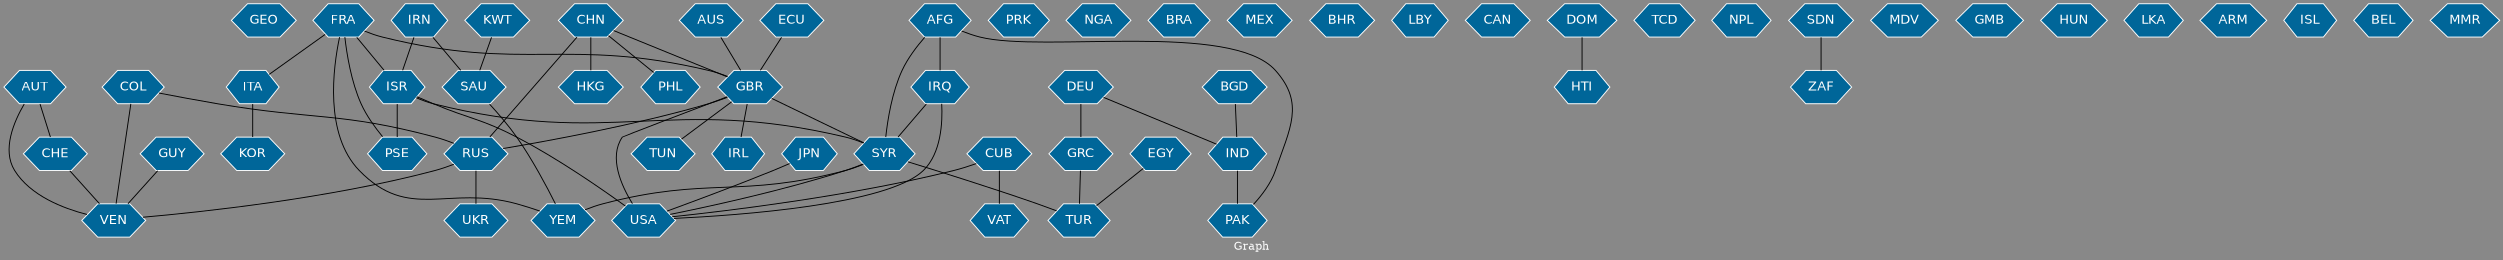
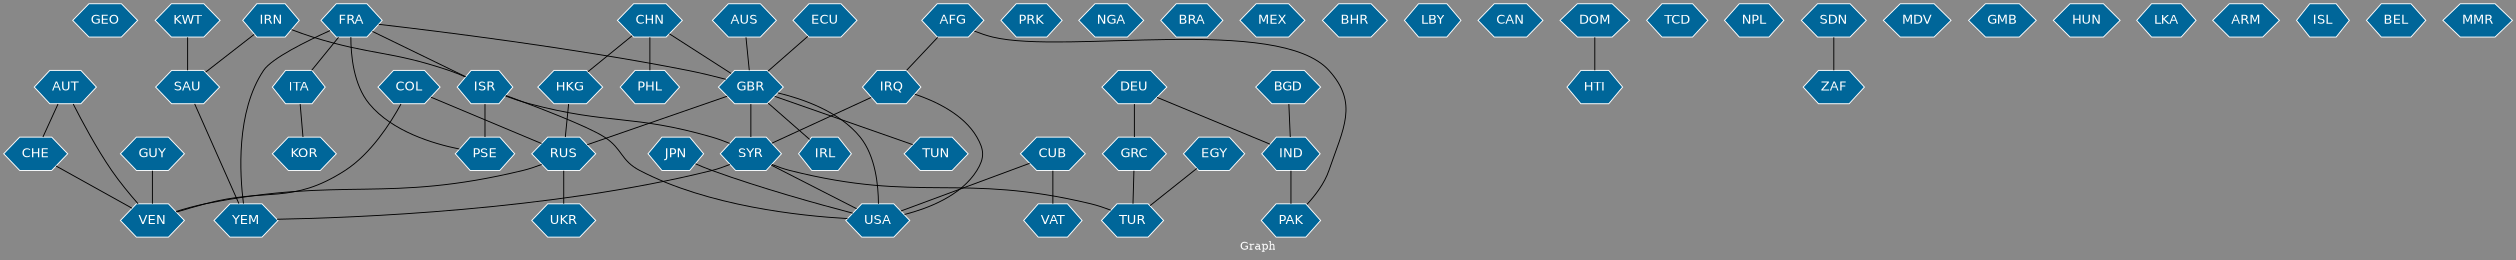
edge "AFG" -- "SYR": removed
edge "CHN" -- "RUS": now "HKG" -- "RUS"
